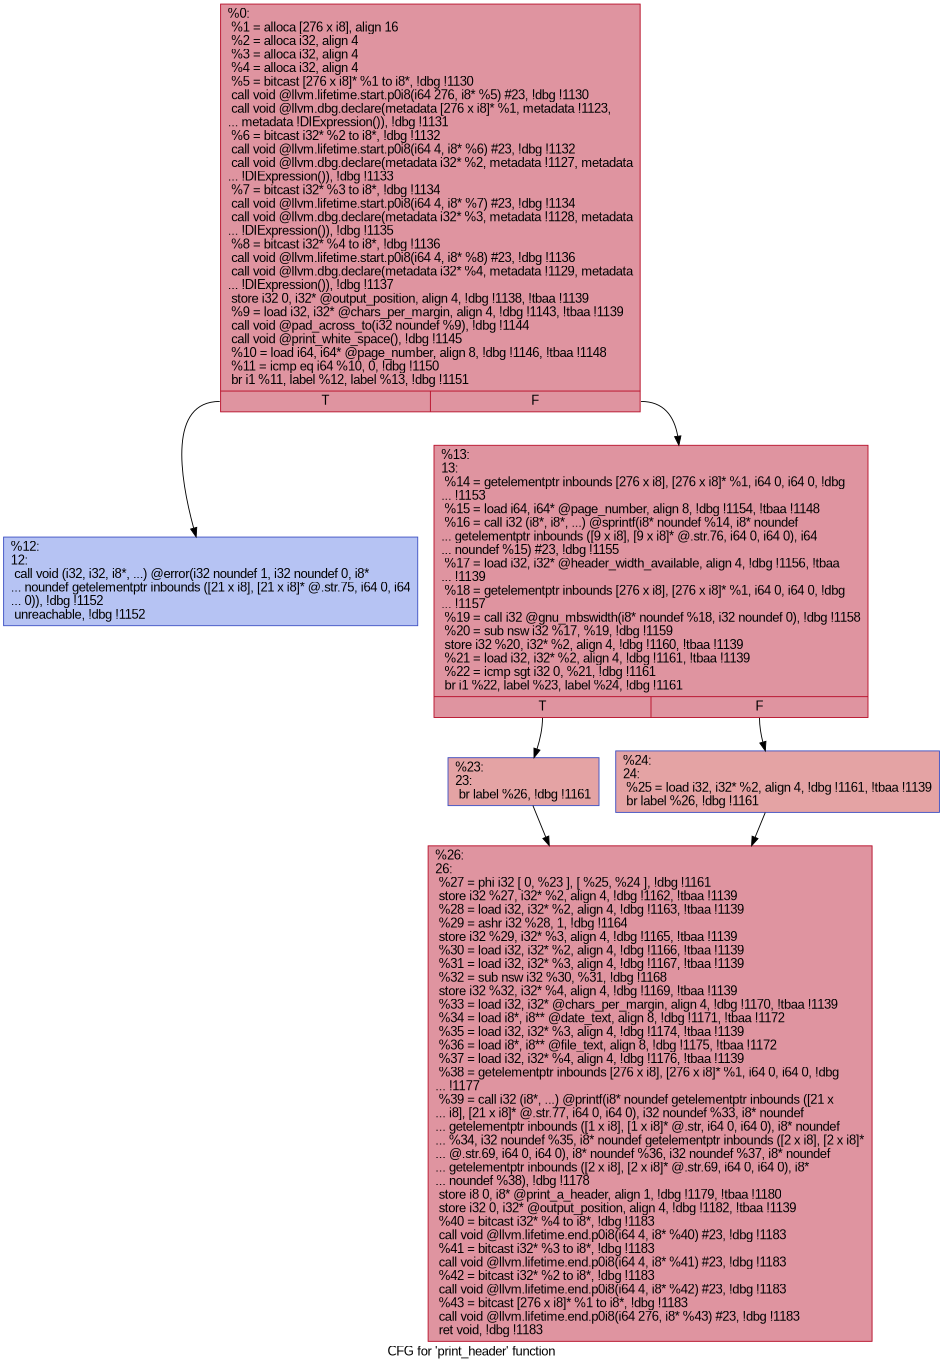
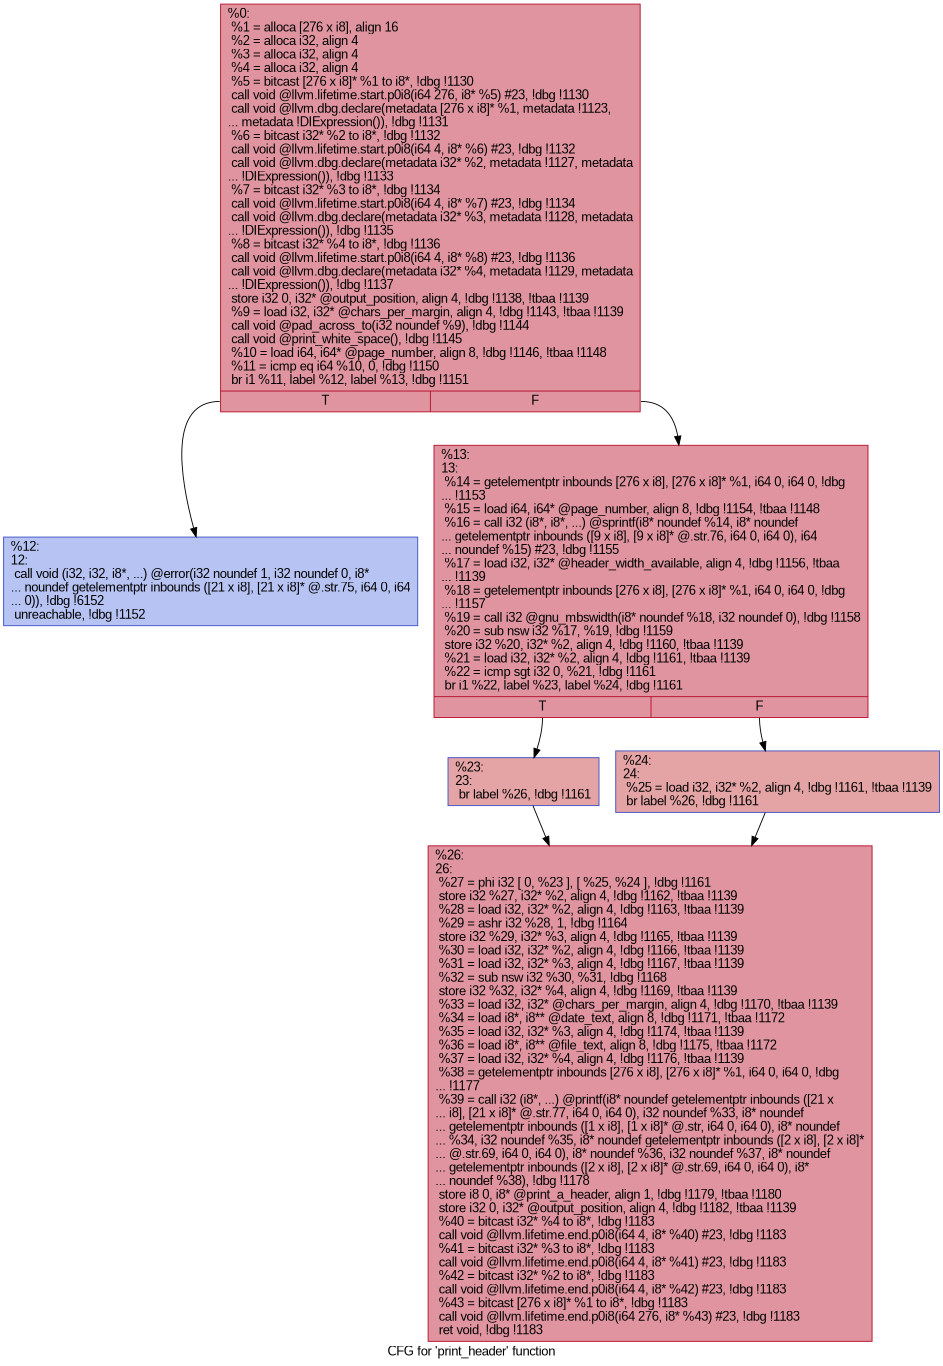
node "%12:": text "... 0)), !dbg !1152" -> "... 0)), !dbg !6152"
